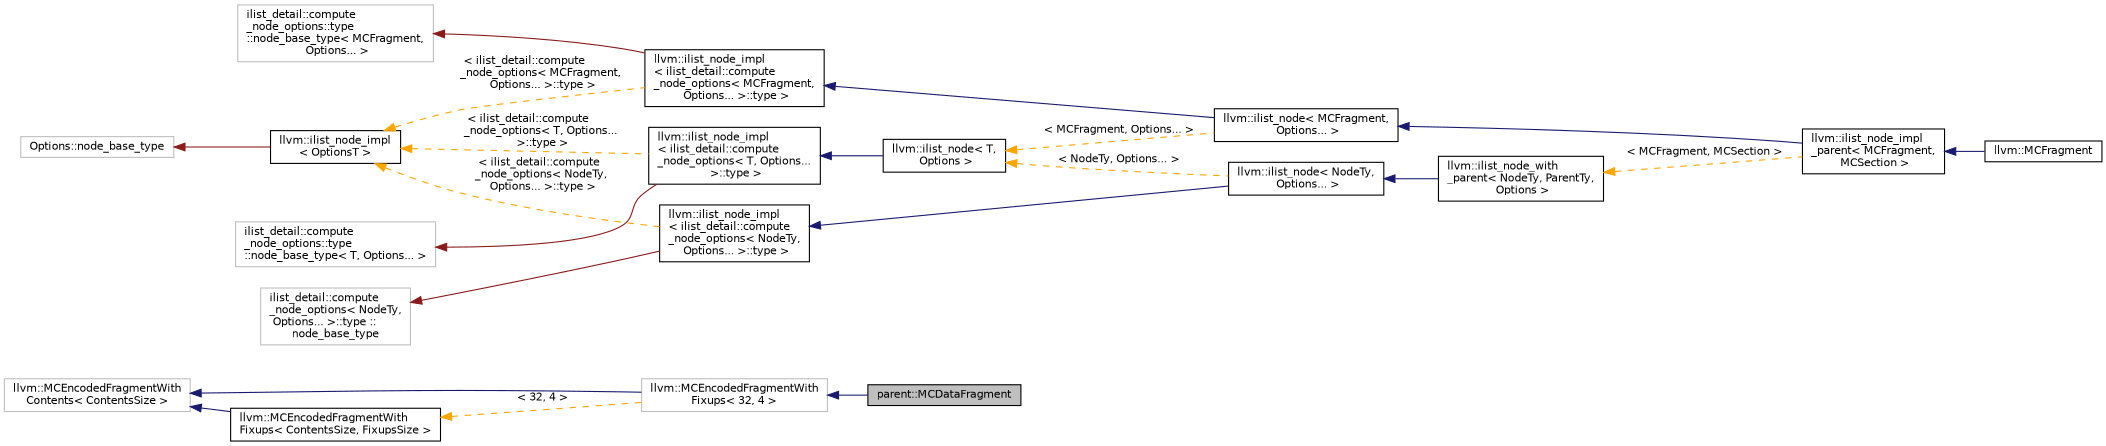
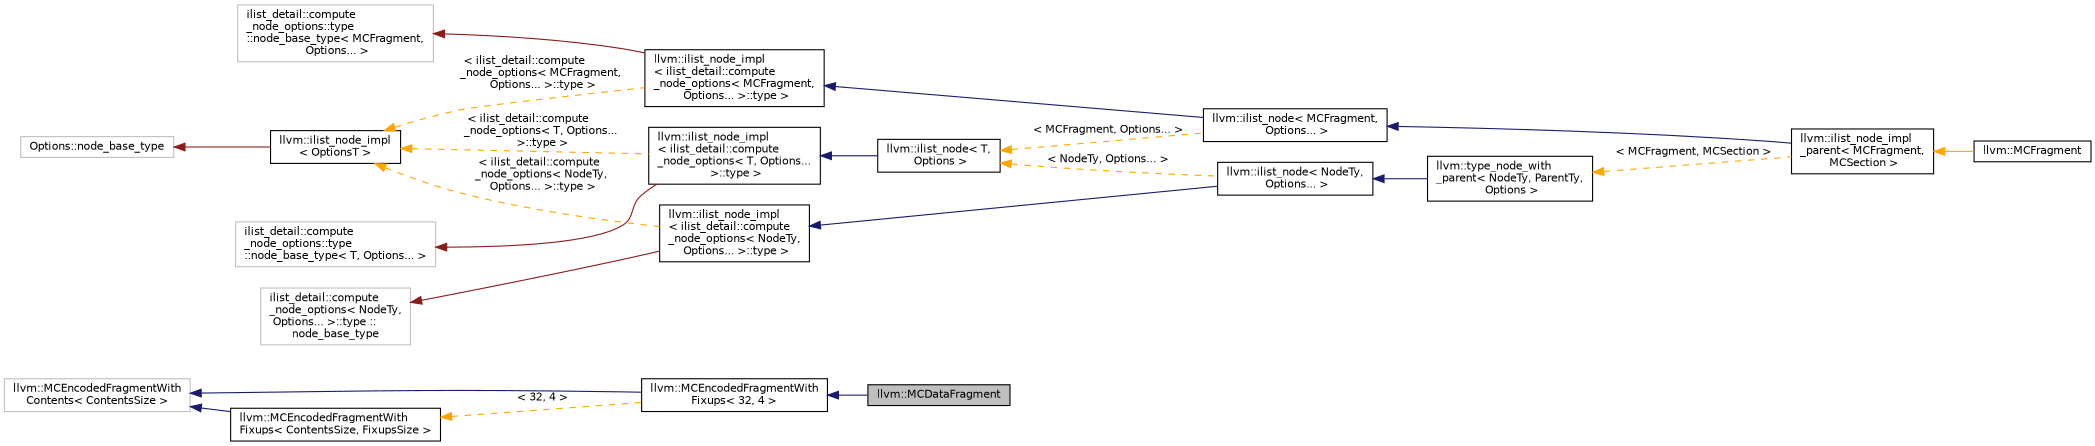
edge "llvm::MCFragment" -> "llvm::ilist_node_impl _parent< MCFragment, MCSection >": color midnightblue -> orange
node "llvm::ilist_node_with _parent< NodeTy, ParentTy, Options >": label "llvm::ilist_node_with _parent< NodeTy, ParentTy, Options >" -> "llvm::type_node_with _parent< NodeTy, ParentTy, Options >"
node "llvm::MCEncodedFragmentWith Fixups< 32, 4 >": color grey75 -> black
node "parent::MCDataFragment": label "parent::MCDataFragment" -> "llvm::MCDataFragment"
